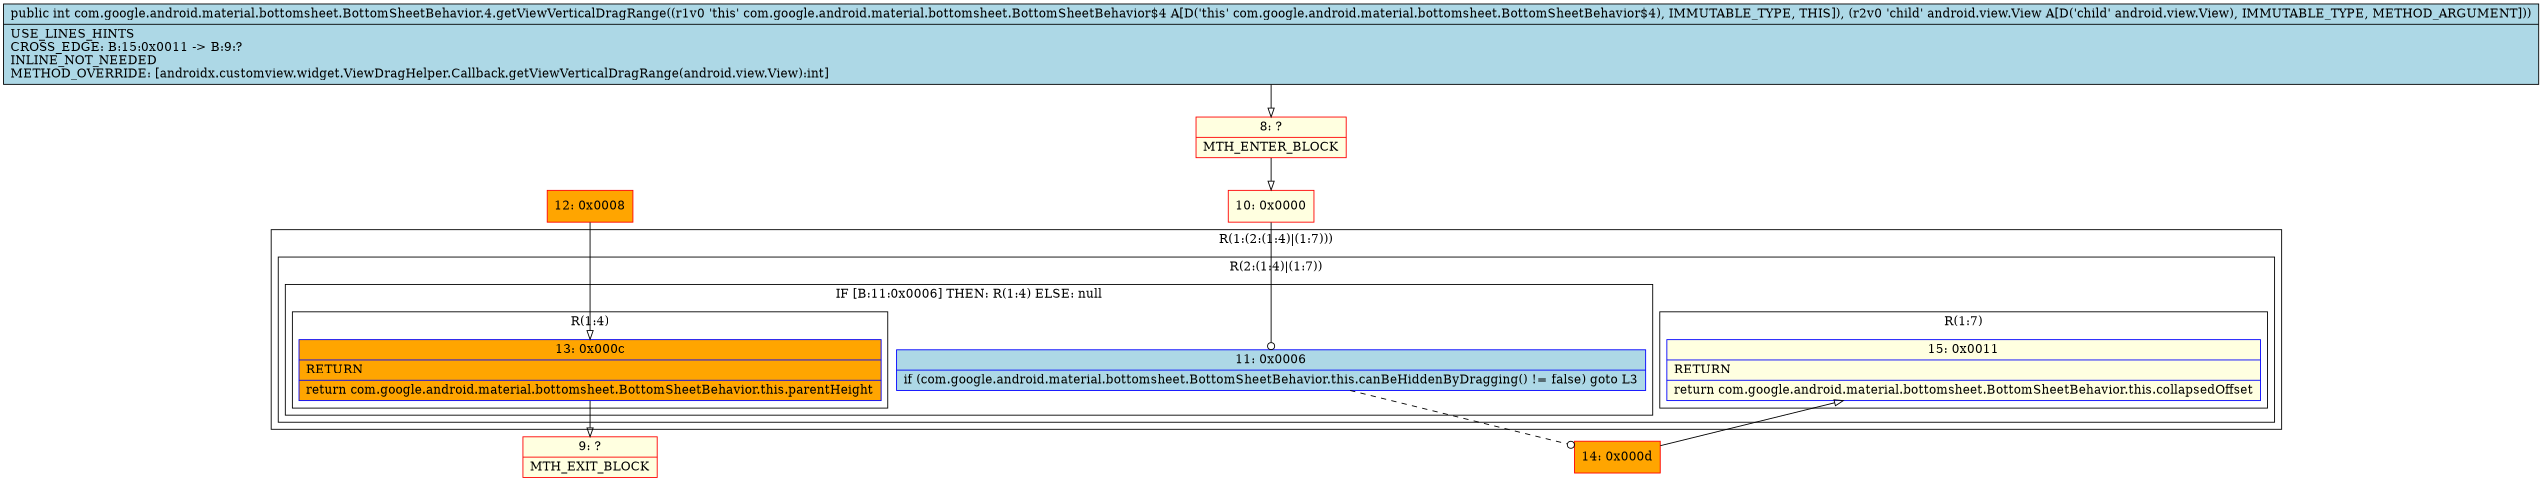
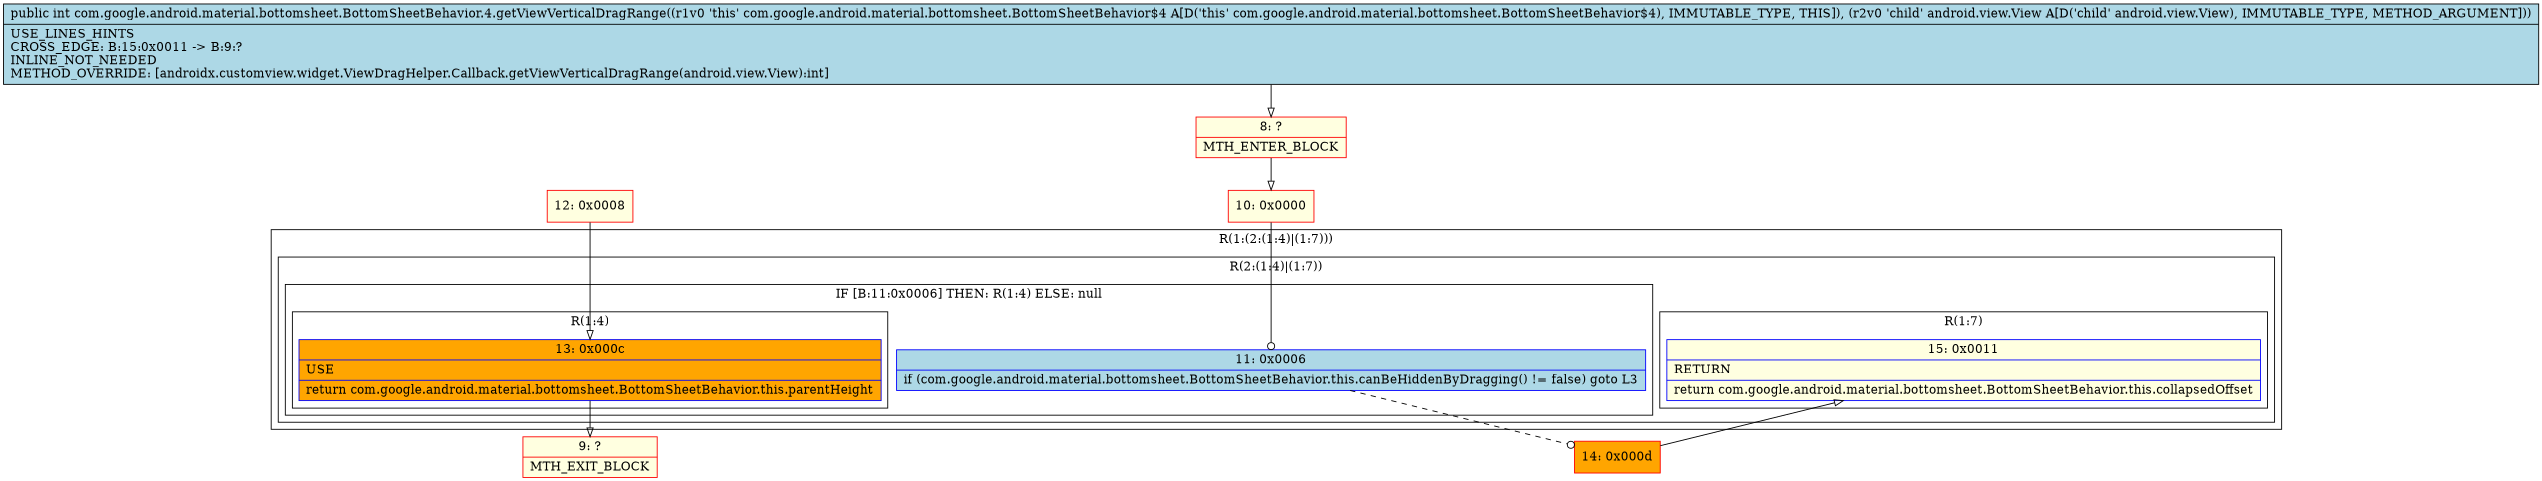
node "12: 0x0008": fillcolor orange -> lightyellow
node "13: 0x000c": text "RETURN" -> "USE"
